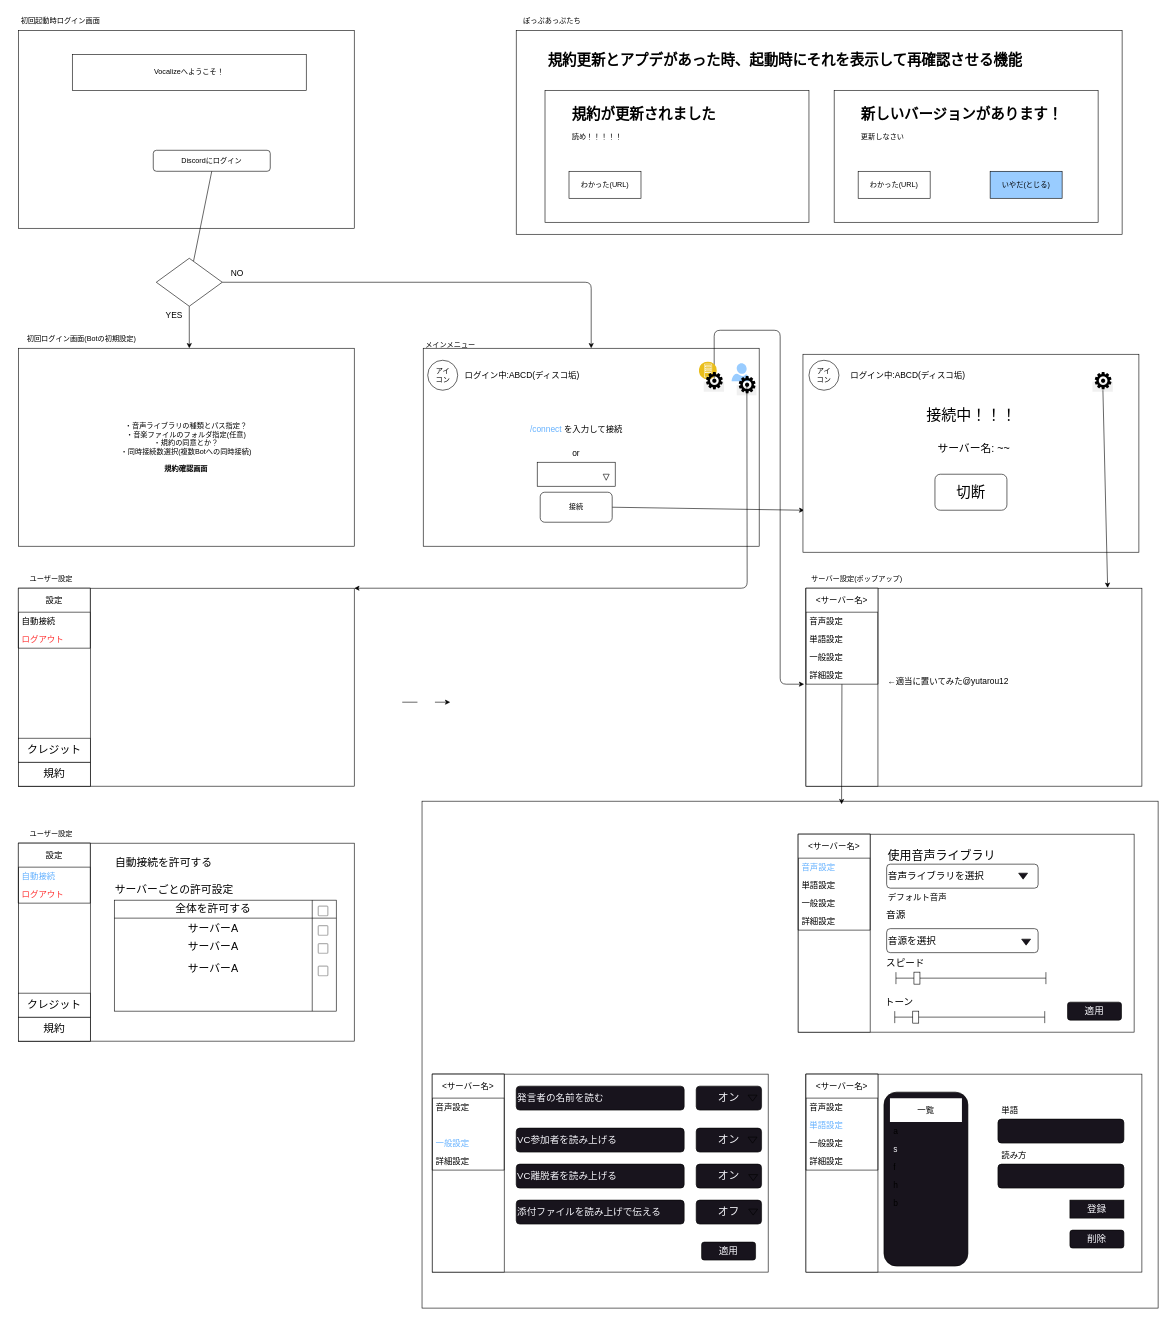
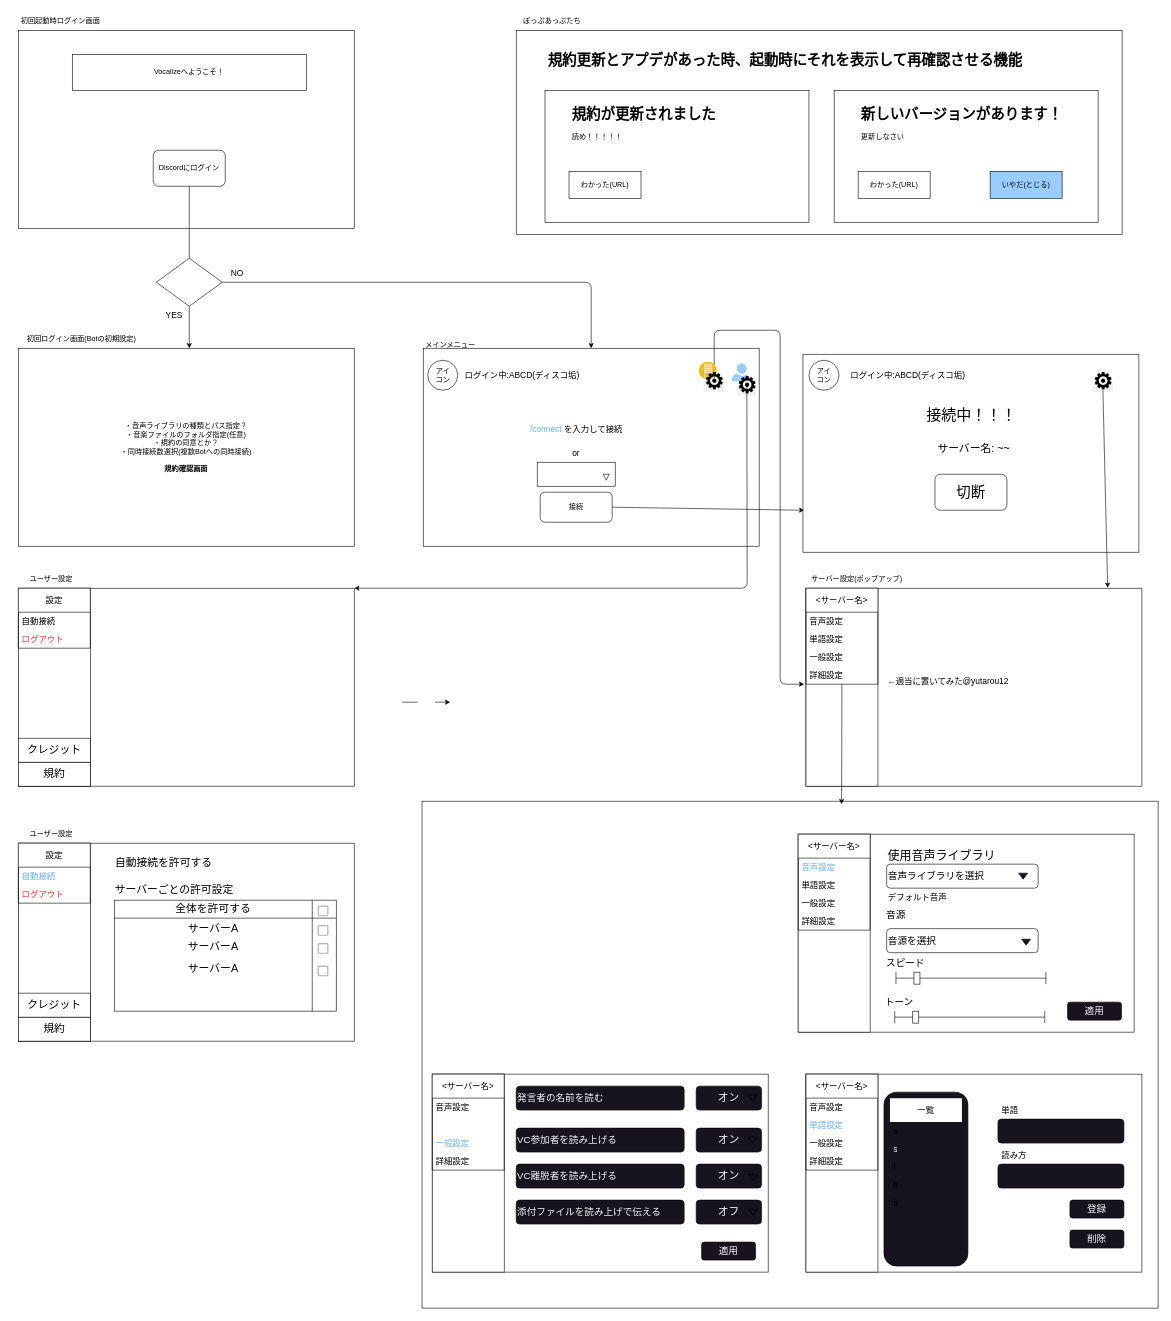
node "Discordにログイン": size 117x21 -> 72x36
node "登録": shape rectangle -> rounded rectangle
